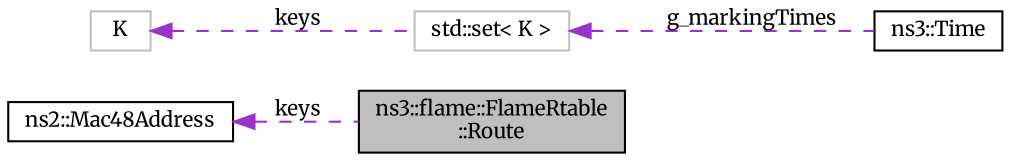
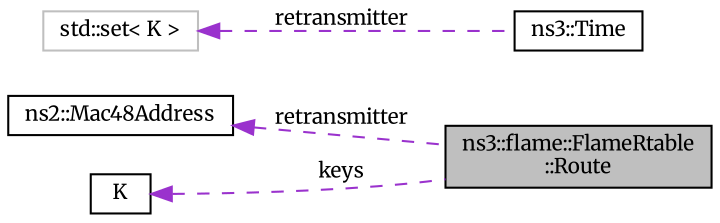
edge "ns3::Time" -> "std::set< K >": label " g_markingTimes" -> " retransmitter"
node "K": color grey75 -> black
edge "std::set< K >" -> "K": now "ns3::flame::FlameRtable ::Route" -> "K"
edge "ns3::flame::FlameRtable ::Route" -> "ns2::Mac48Address": label " keys" -> " retransmitter"
